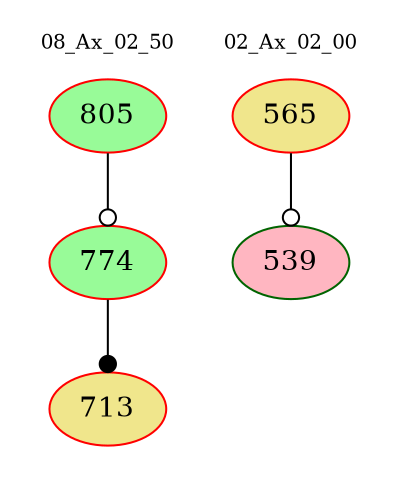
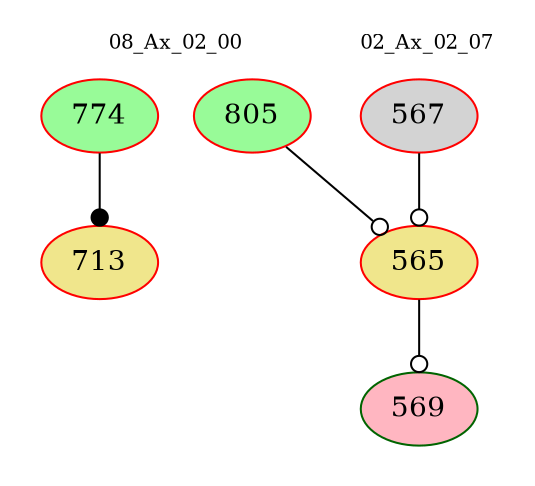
cluster "08_Ax_02_50": label "08_Ax_02_50" -> "08_Ax_02_00"
cluster "02_Ax_02_00": label "02_Ax_02_00" -> "02_Ax_02_07"
node "567": added
edge "805" -> "774": now "805" -> "565"
node "539": label "539" -> "569"
